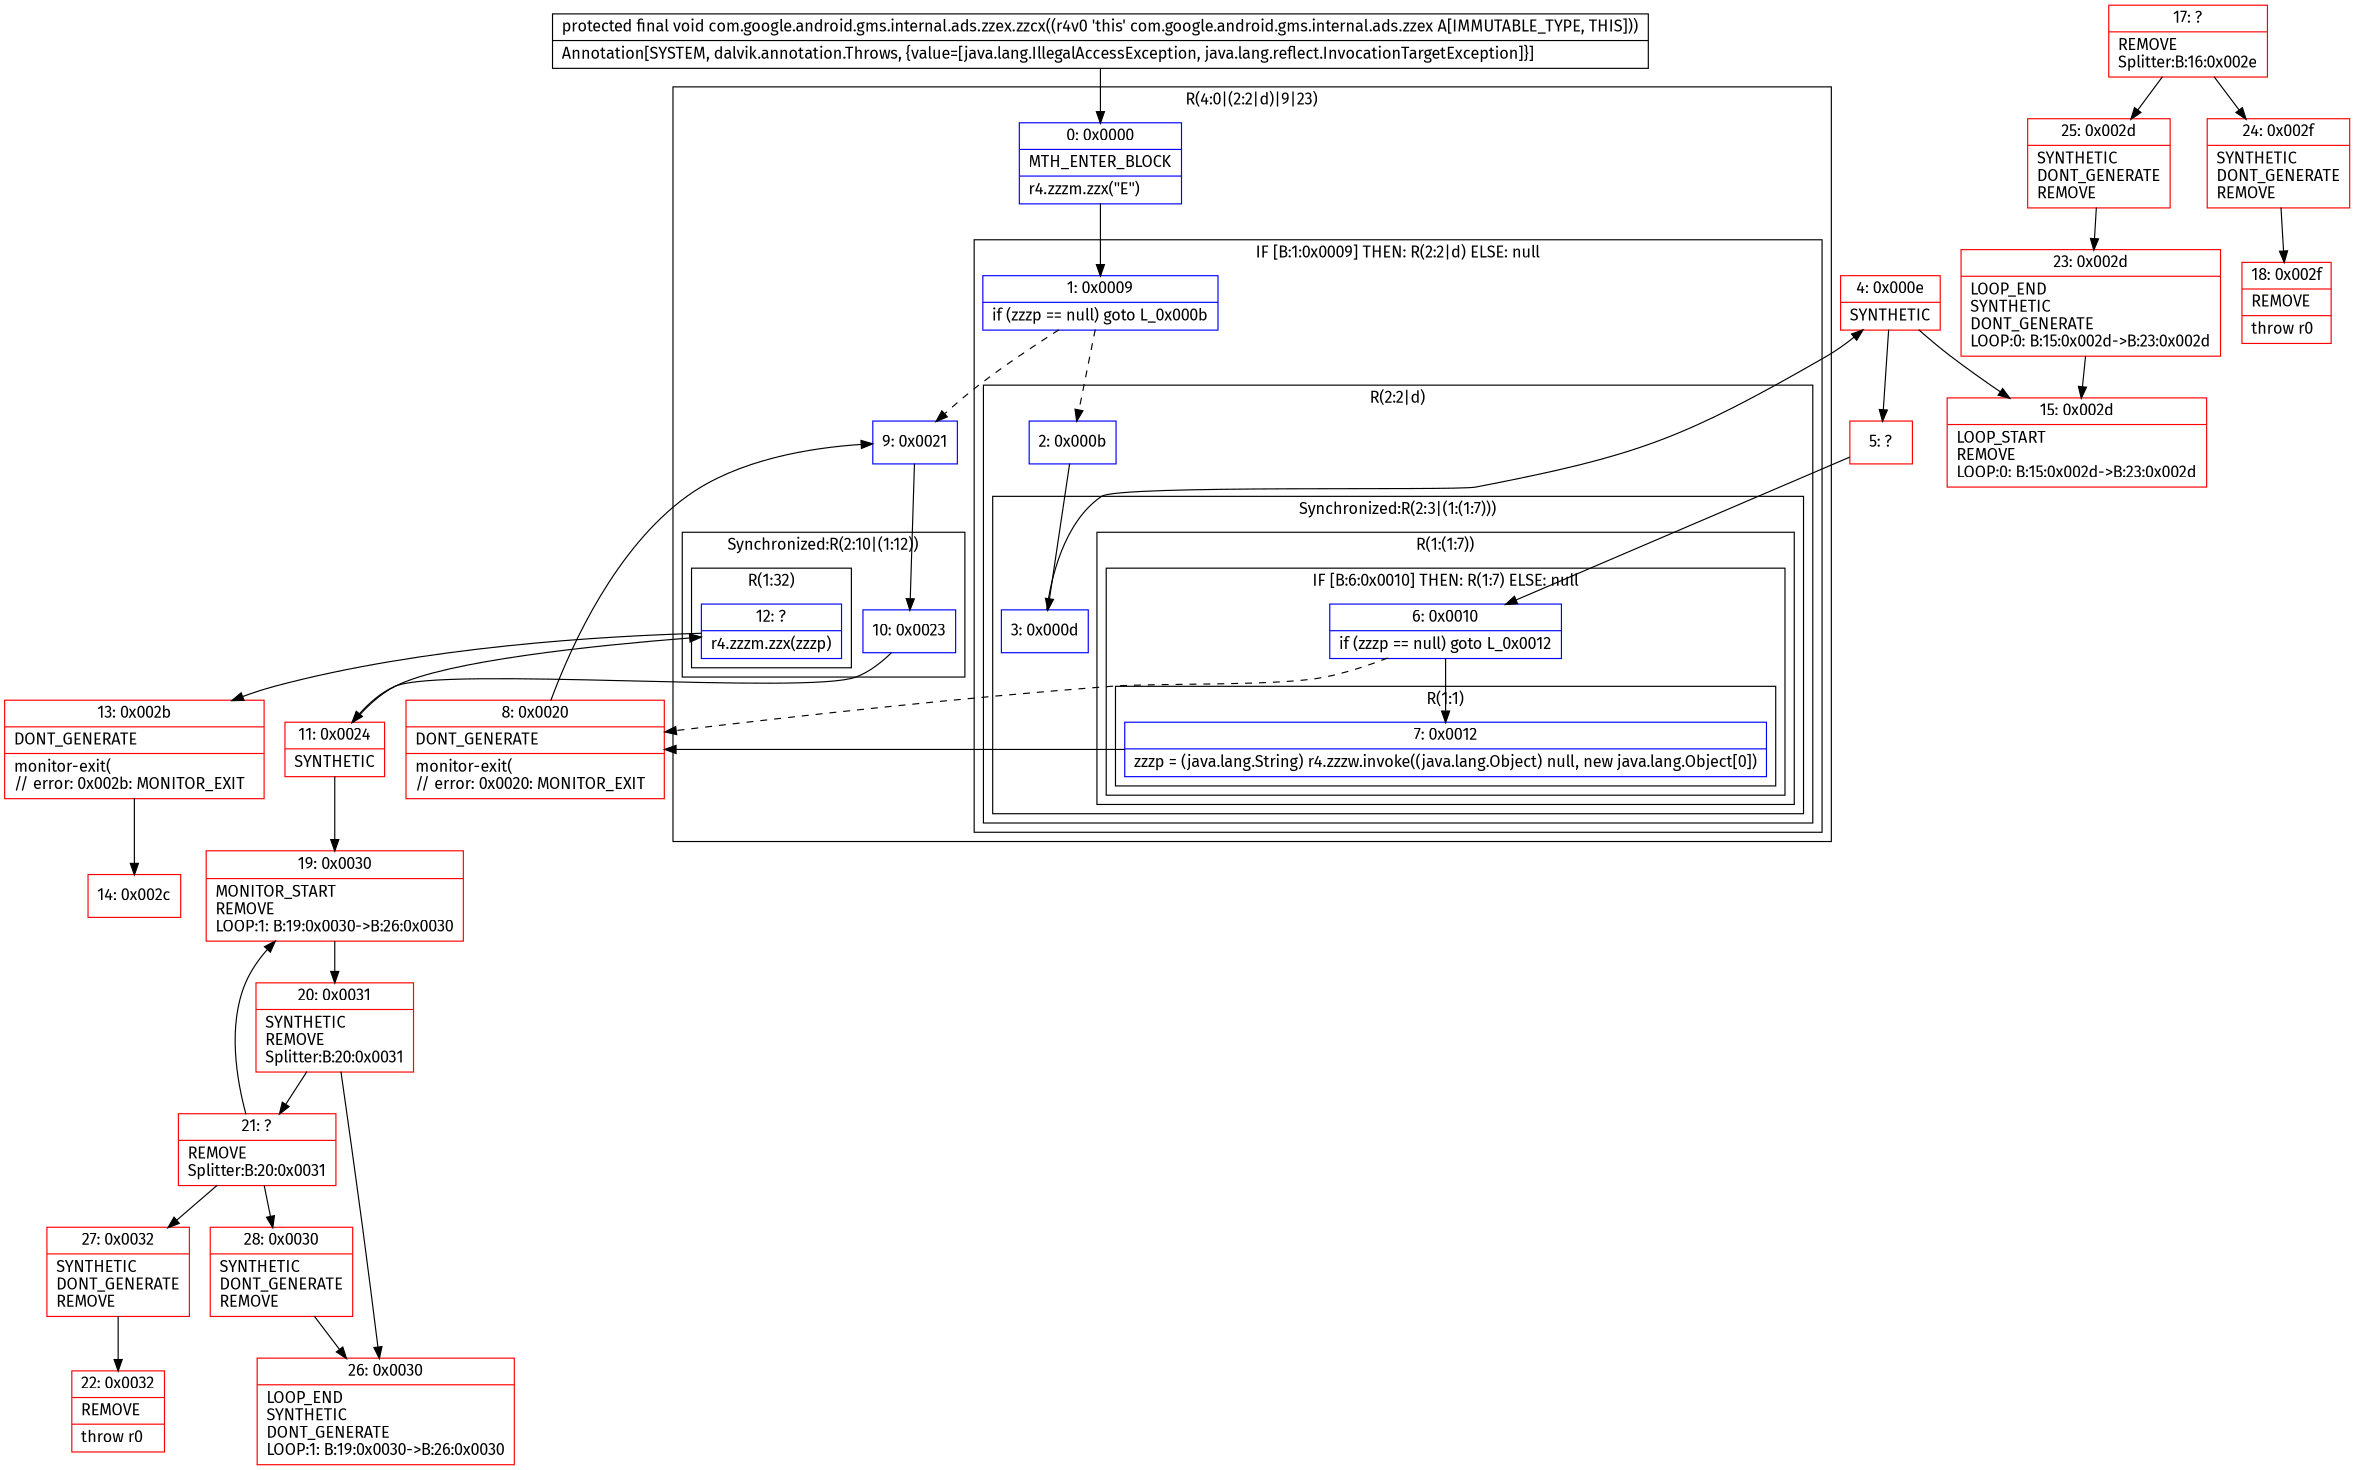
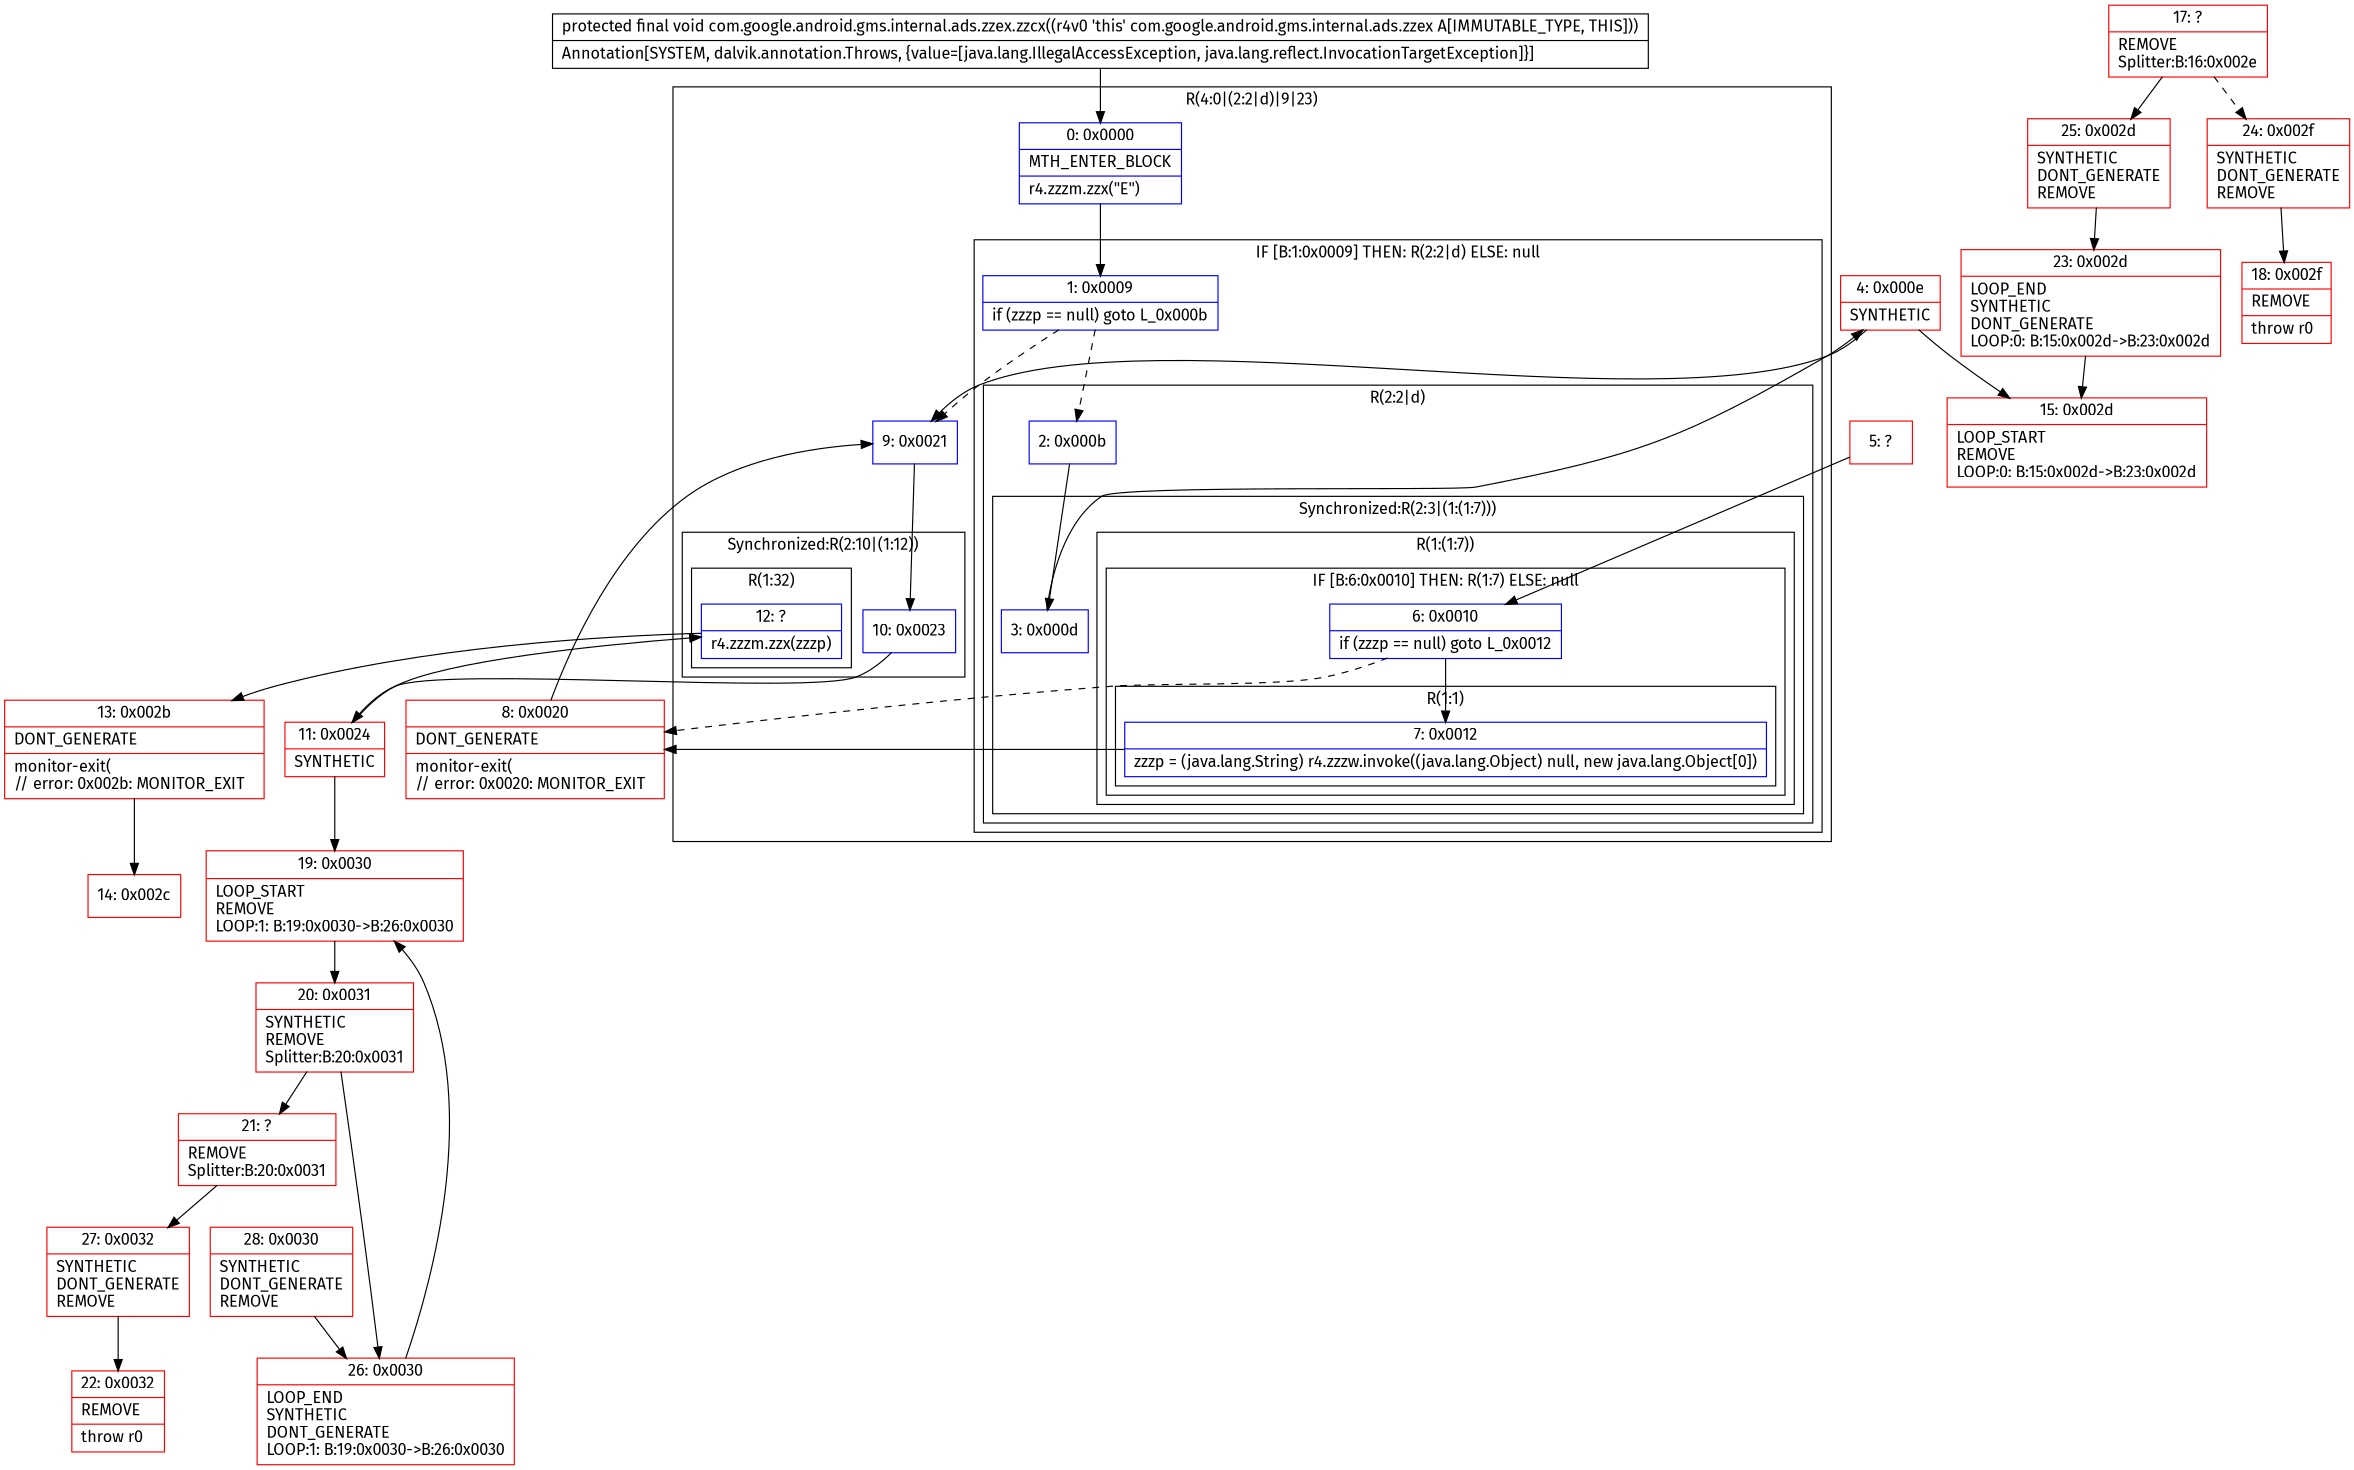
edge "17: ?" -> "24: 0x002f": style solid -> dashed
edge "4: 0x000e" -> "5: ?": now "4: 0x000e" -> "9: 0x0021"
node "19: 0x0030": text "MONITOR_START" -> "LOOP_START"
edge "21: ?" -> "19: 0x0030": now "26: 0x0030" -> "19: 0x0030"
edge "21: ?" -> "28: 0x0030": removed
